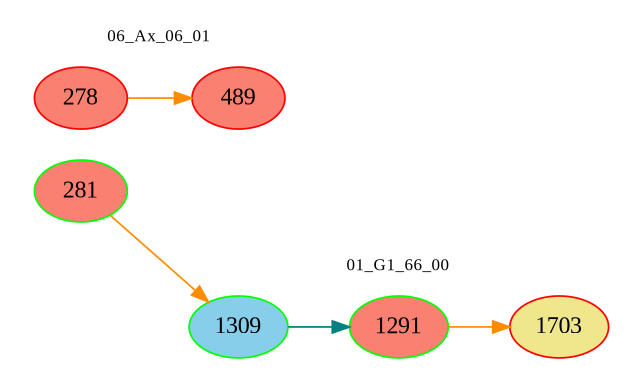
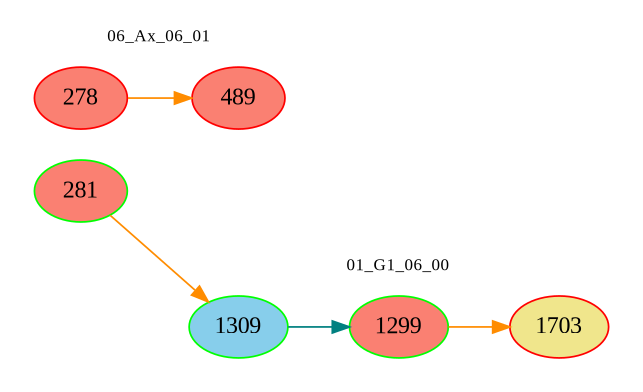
cluster "01_G1_66_00": label "01_G1_66_00" -> "01_G1_06_00"
node "1291": label "1291" -> "1299"
